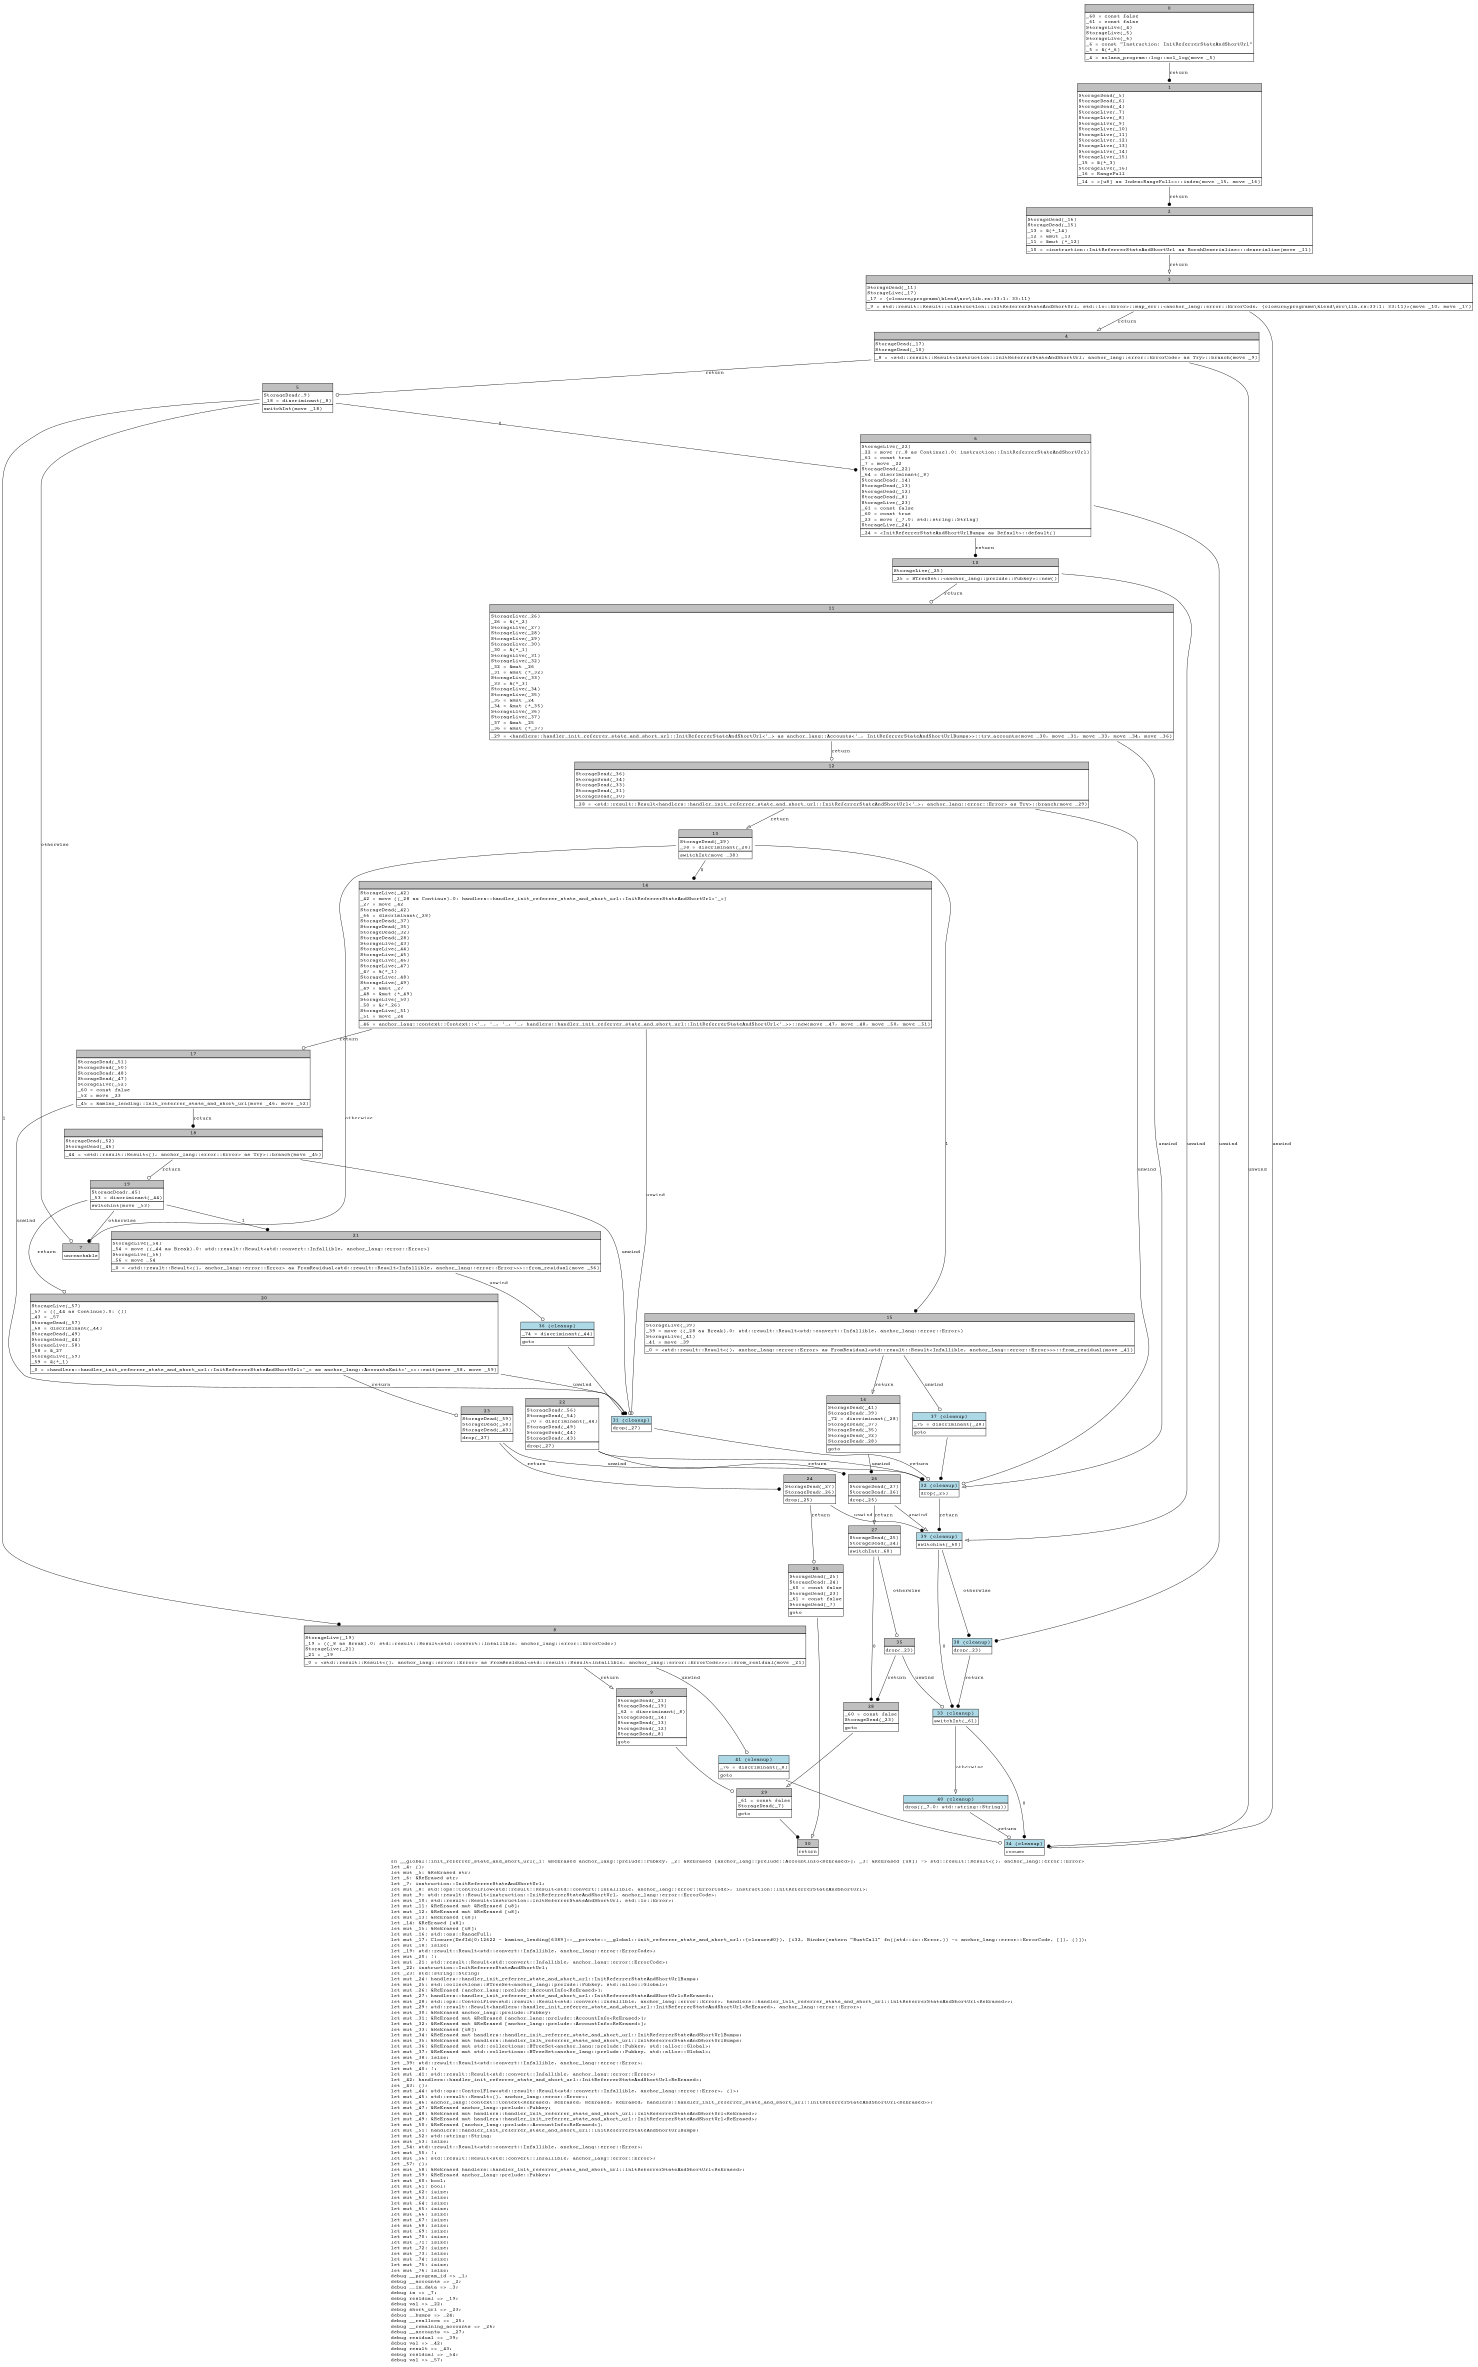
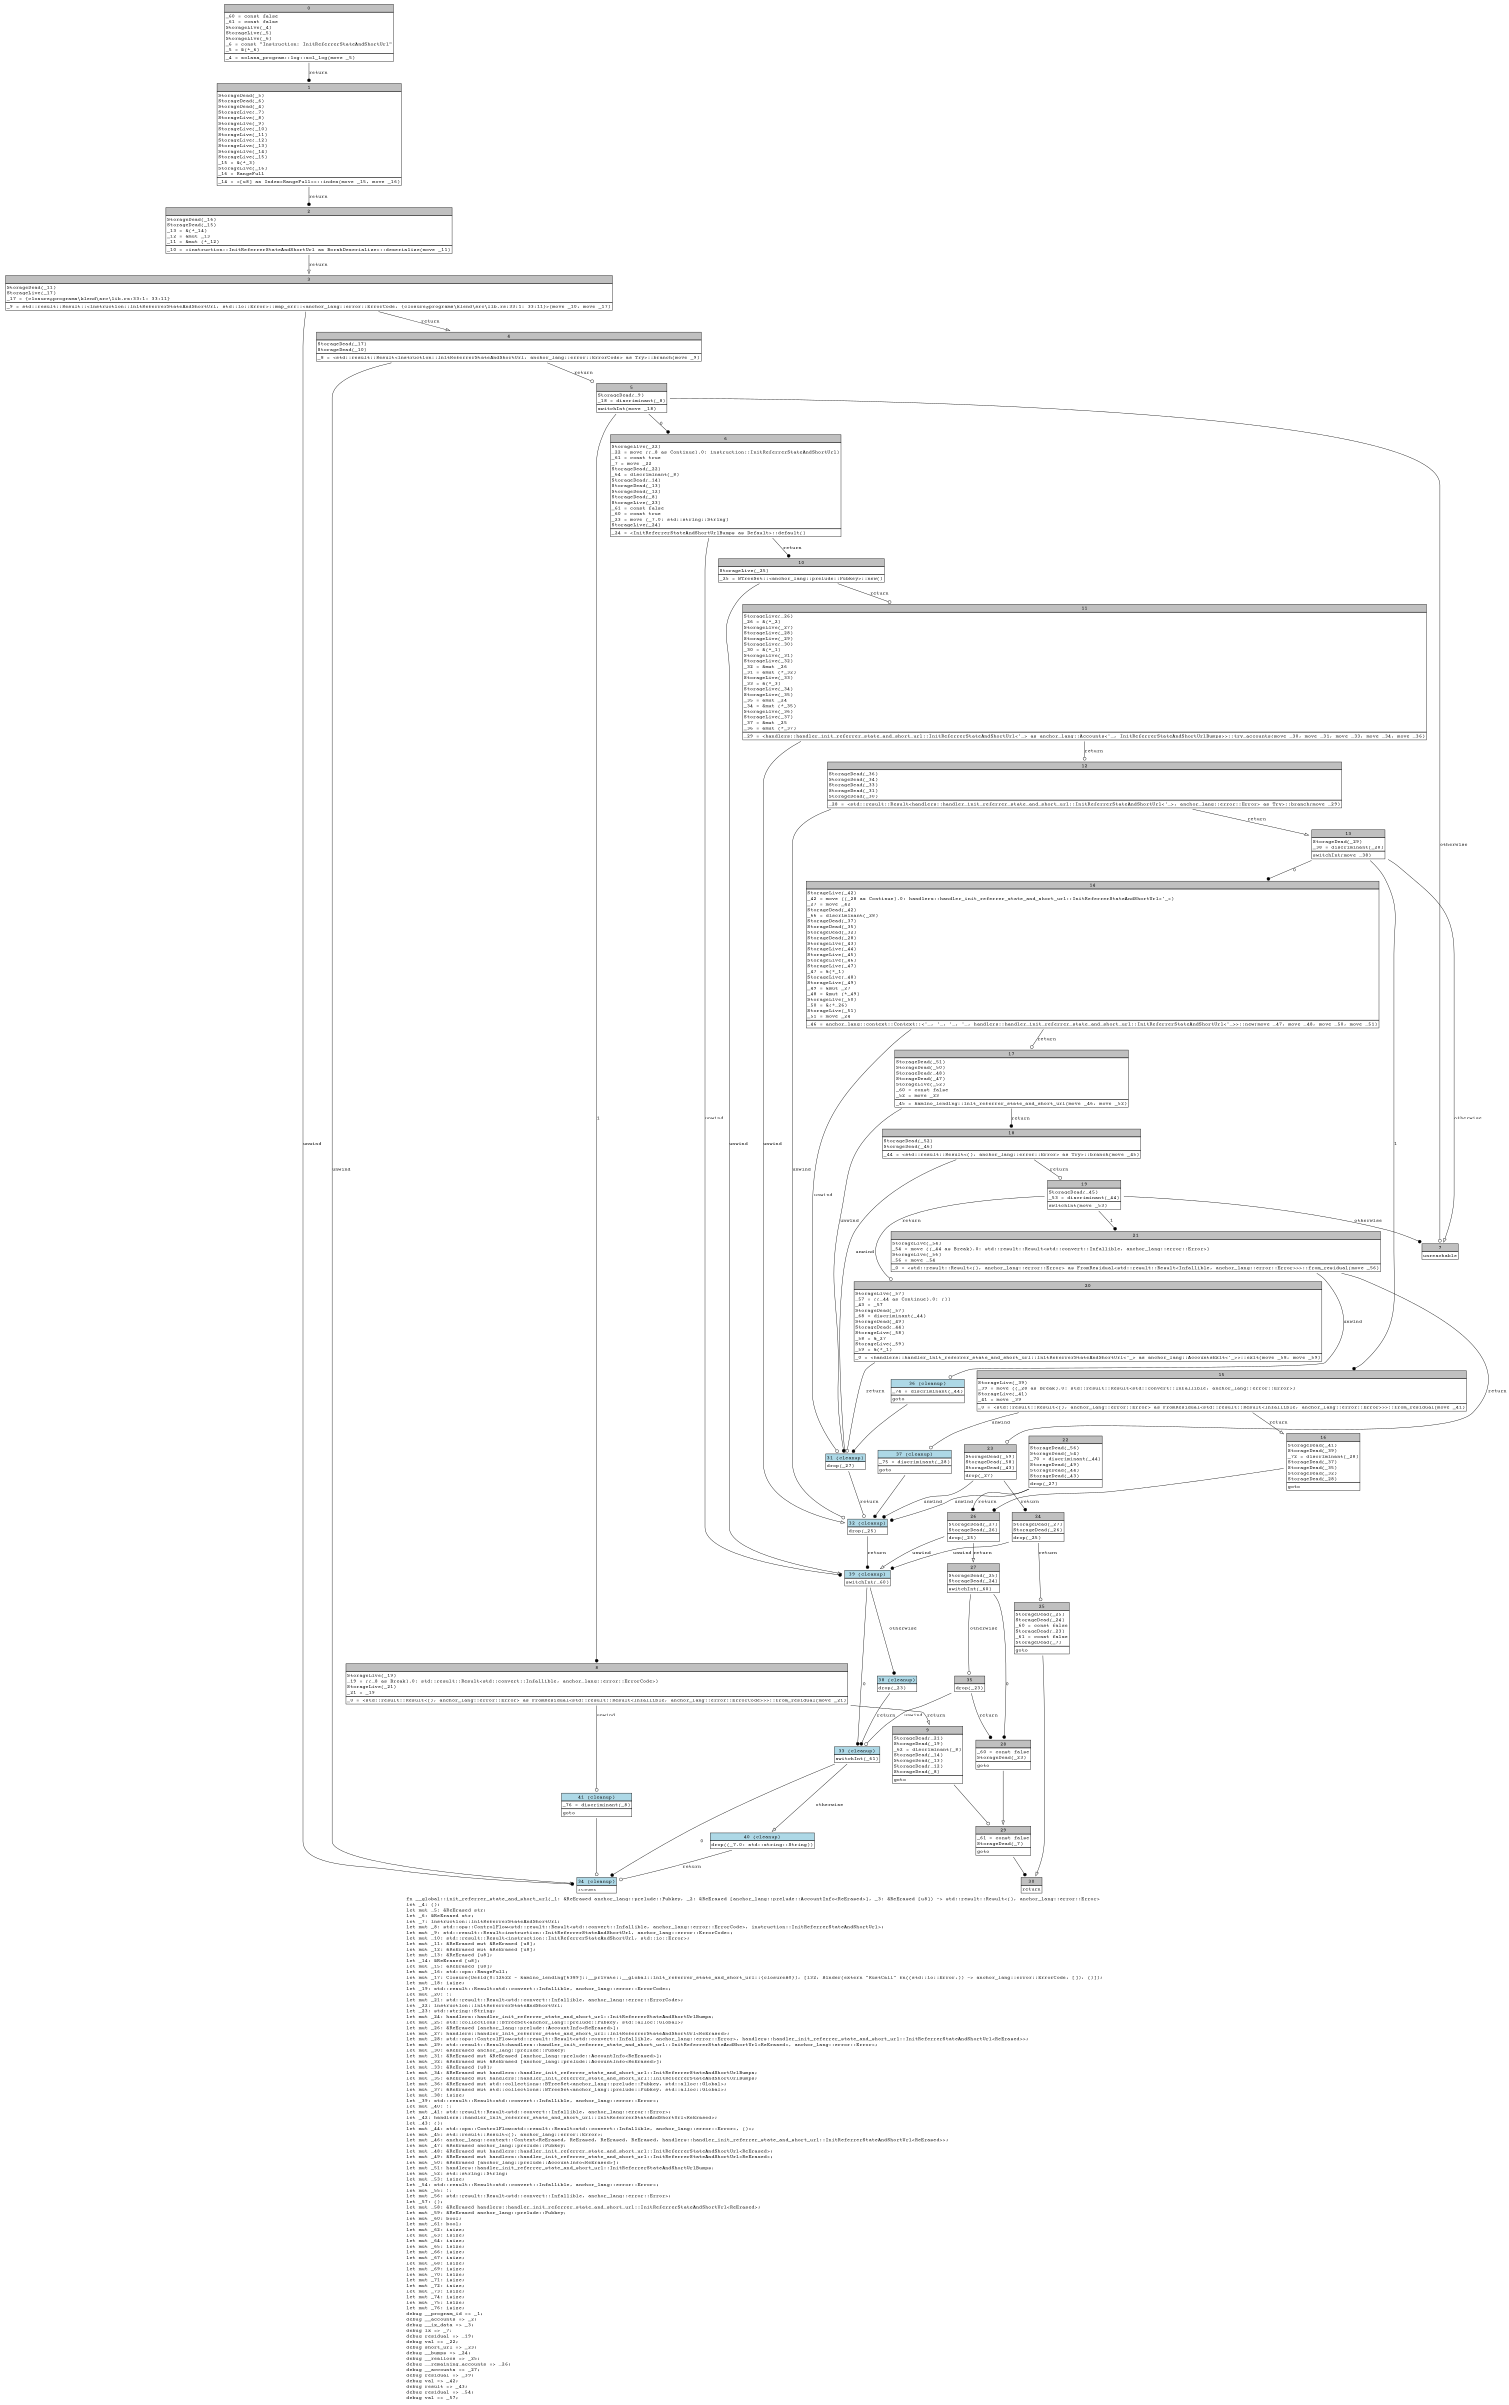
edge "13" -> "7": arrowhead odot -> onormal
edge "6" -> "38 (cleanup)": now "6" -> "39 (cleanup)"
edge "20" -> "31 (cleanup)": label "unwind" -> "return"
edge "20" -> "23": now "21" -> "23"
